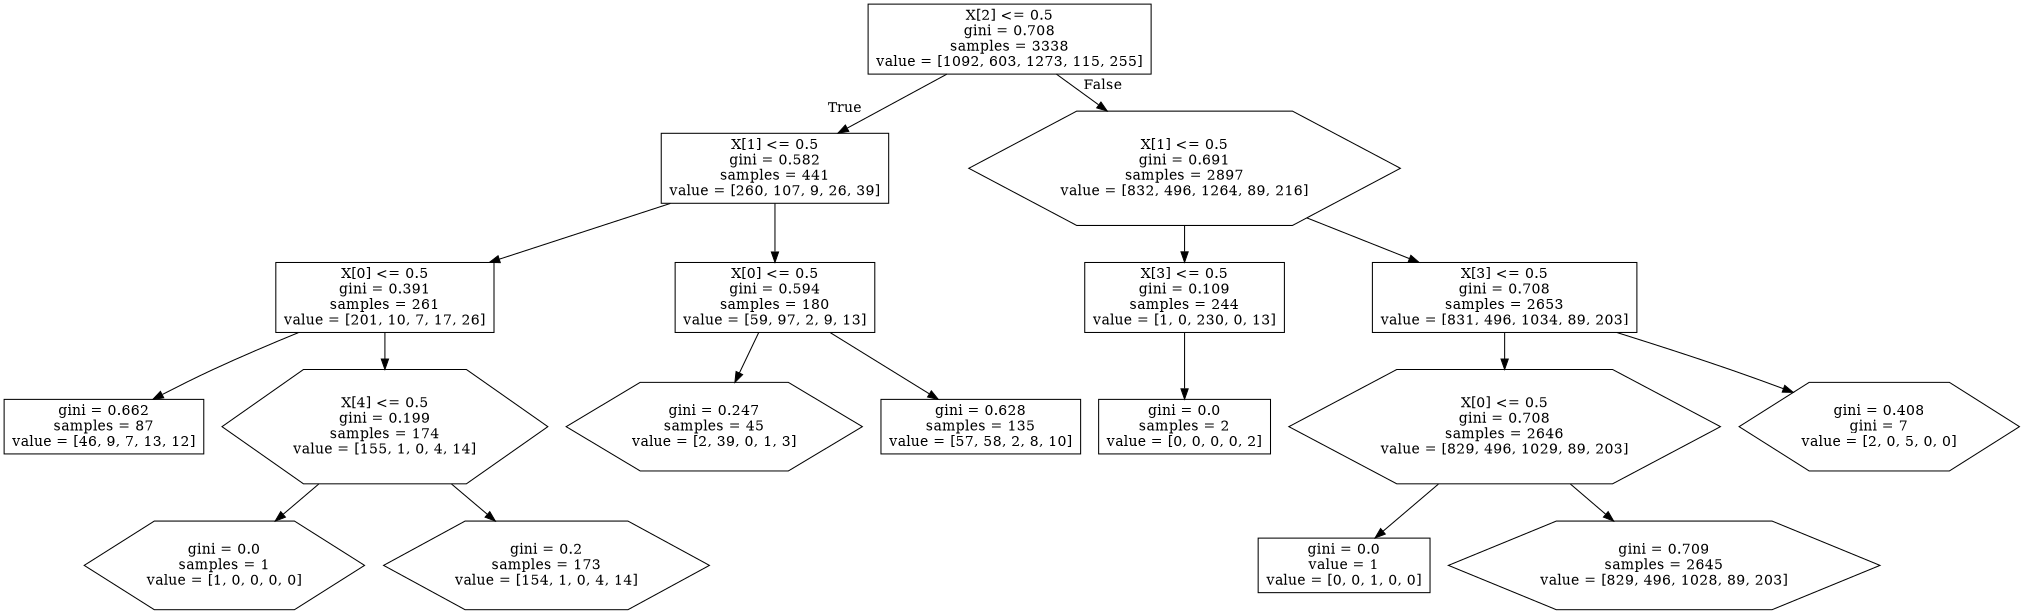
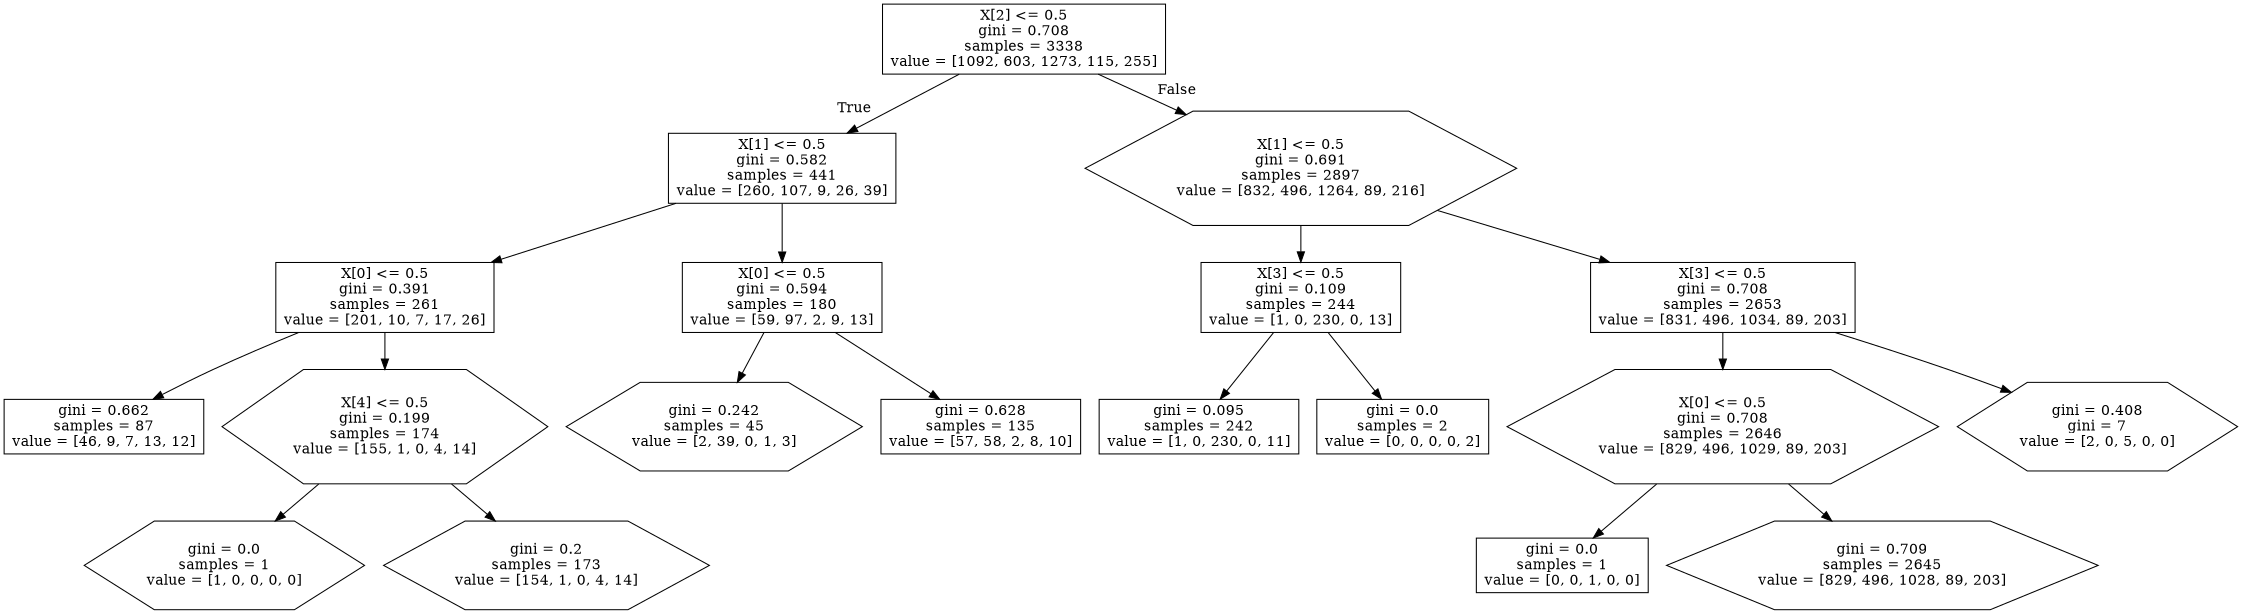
node "gini = 0.247 samples = 45 value = [2, 39, 0, 1, 3]": label "gini = 0.247 samples = 45 value = [2, 39, 0, 1, 3]" -> "gini = 0.242 samples = 45 value = [2, 39, 0, 1, 3]"
node "gini = 0.095 samples = 242 value = [1, 0, 230, 0, 11]": added
node "gini = 0.0 value = 1 value = [0, 0, 1, 0, 0]": label "gini = 0.0 value = 1 value = [0, 0, 1, 0, 0]" -> "gini = 0.0 samples = 1 value = [0, 0, 1, 0, 0]"
